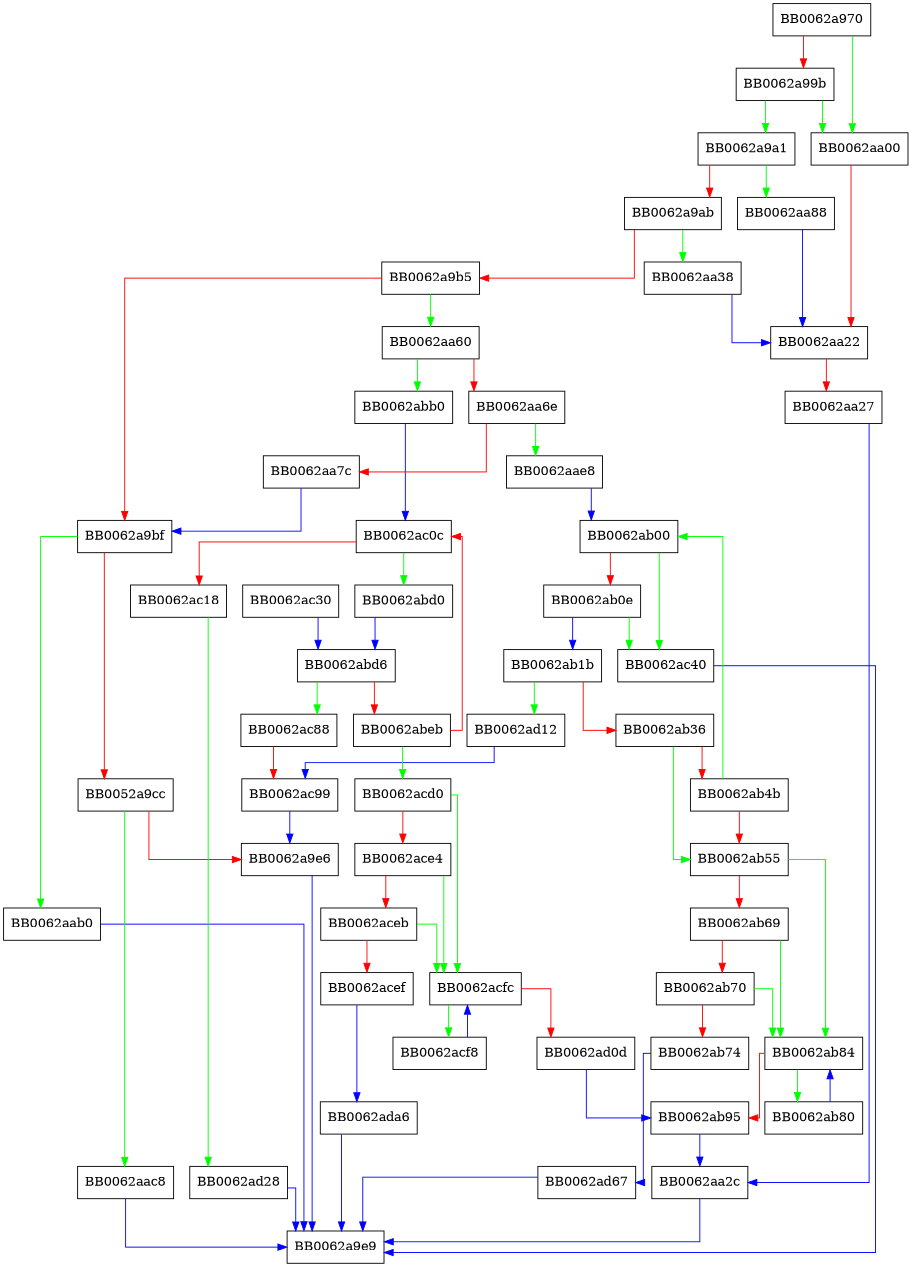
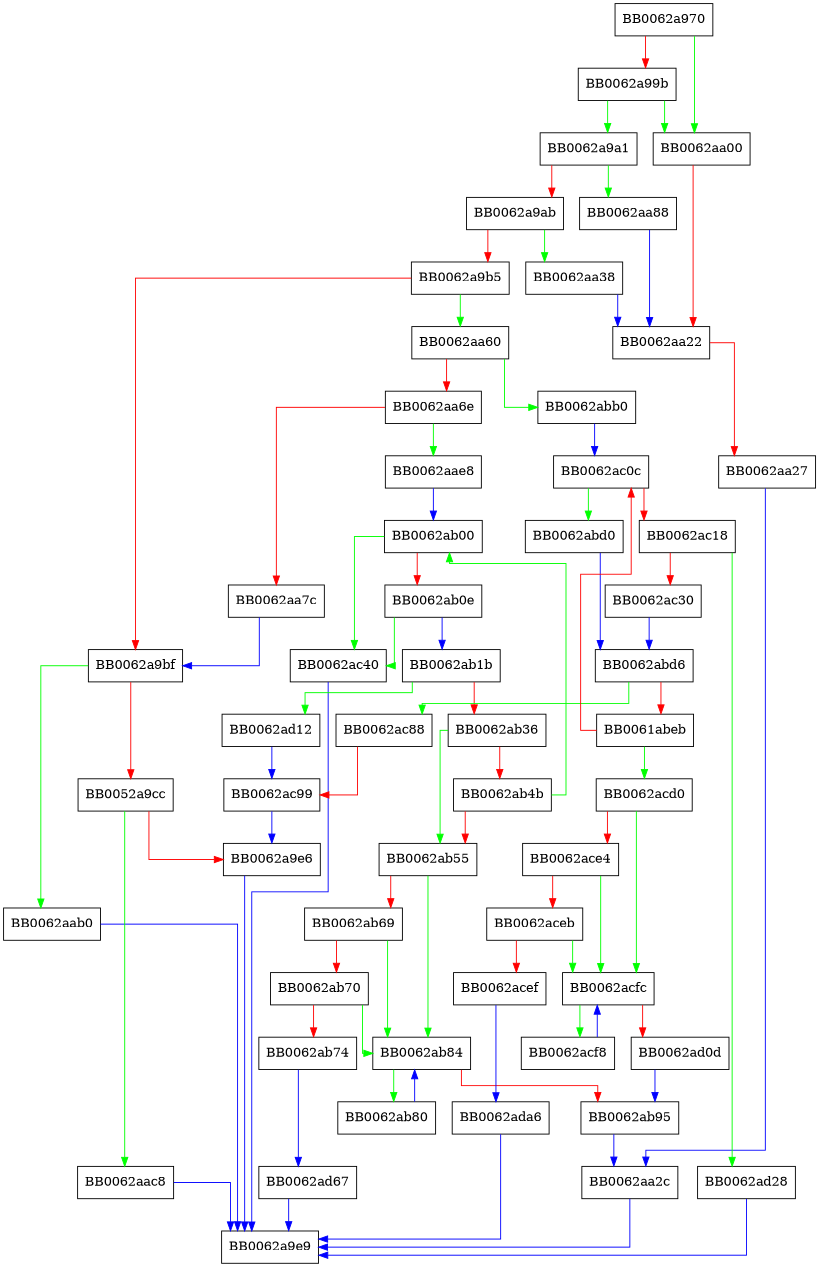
edge "BB0062ac18" -> "BB0062ac30": added
node "BB0062abeb": label "BB0062abeb" -> "BB0061abeb"
